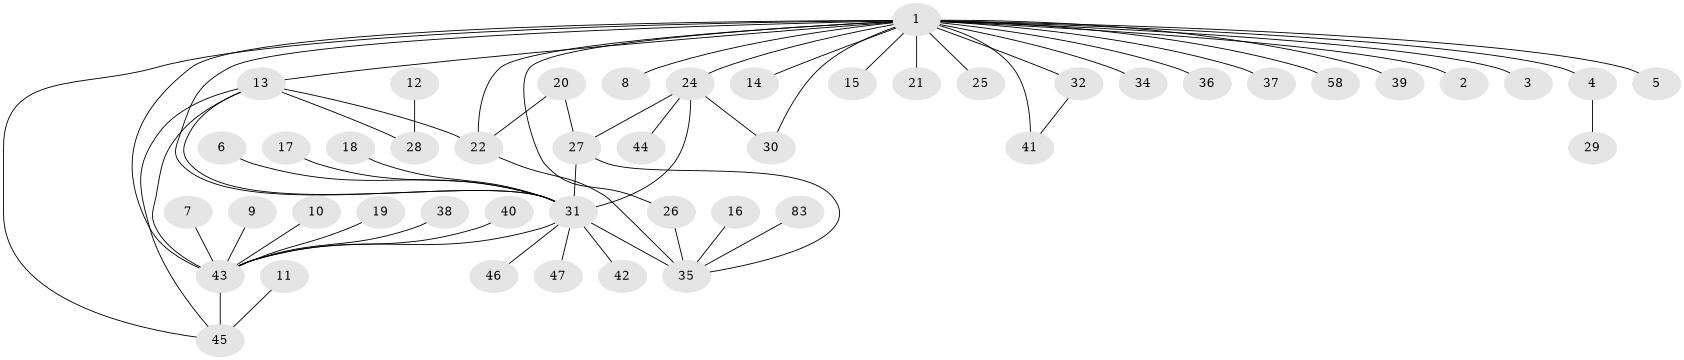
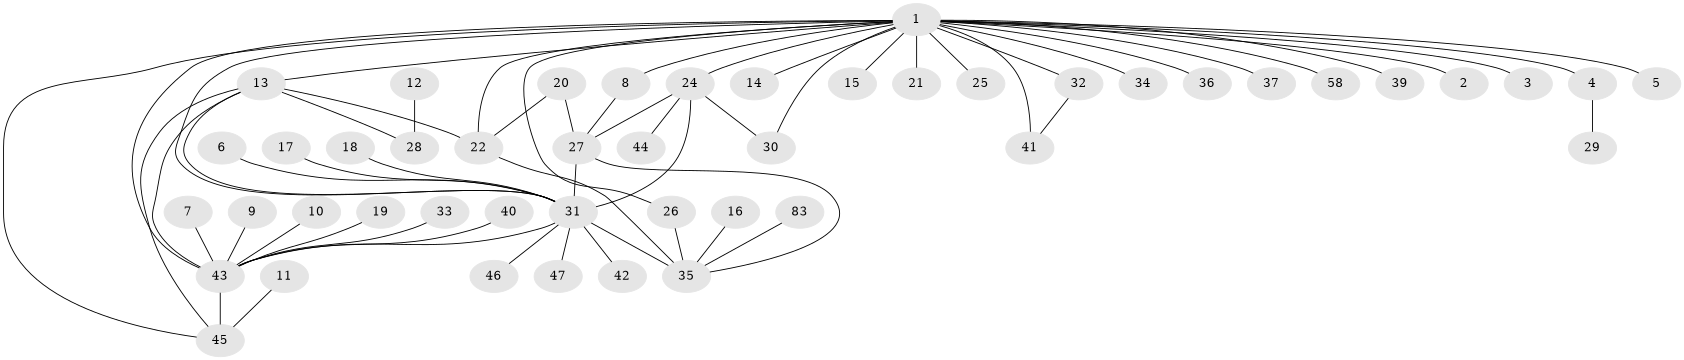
edge "8" -- "27": added
node "38": label "38" -> "33"
